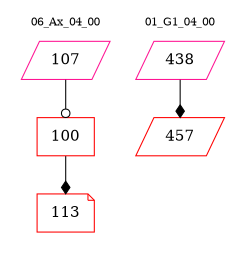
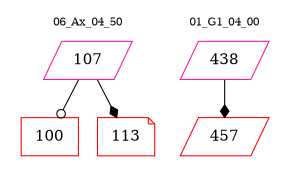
cluster "06_Ax_04_00": label "06_Ax_04_00" -> "06_Ax_04_50"
edge "100" -> "113": now "107" -> "113"
